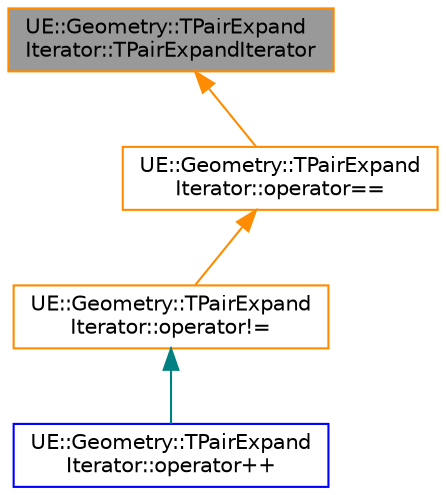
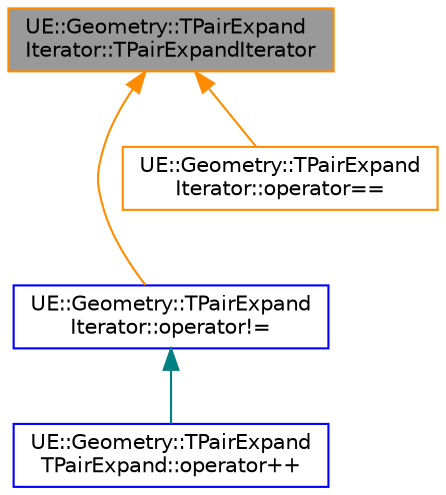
edge "UE::Geometry::TPairExpand Iterator::operator!=" -> "UE::Geometry::TPairExpand Iterator::operator==": now "UE::Geometry::TPairExpand Iterator::operator!=" -> "UE::Geometry::TPairExpand Iterator::TPairExpandIterator"
node "UE::Geometry::TPairExpand Iterator::operator!=": color darkorange -> blue
node "UE::Geometry::TPairExpand Iterator::operator++": label "UE::Geometry::TPairExpand Iterator::operator++" -> "UE::Geometry::TPairExpand TPairExpand::operator++"
